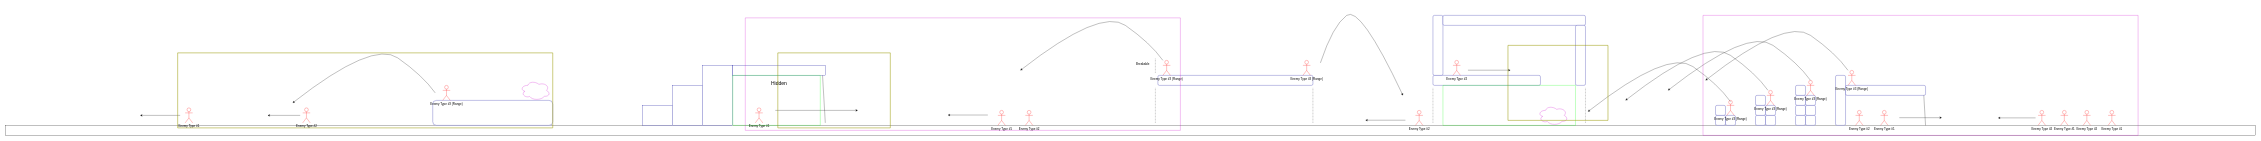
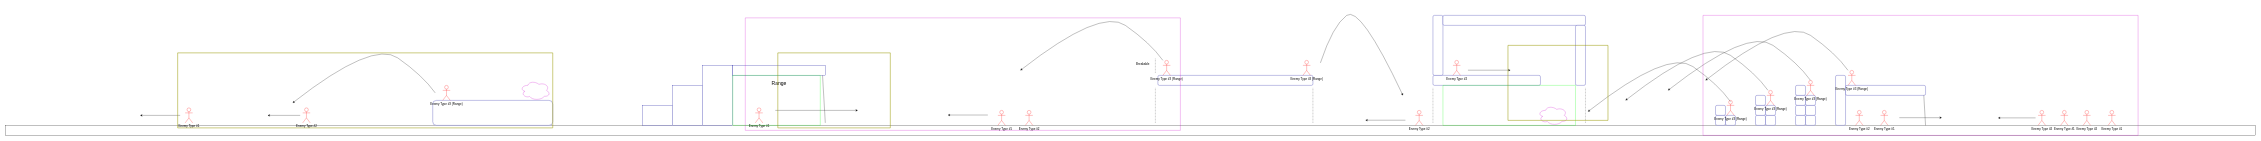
node "Hidden": label "Hidden" -> "Range"
